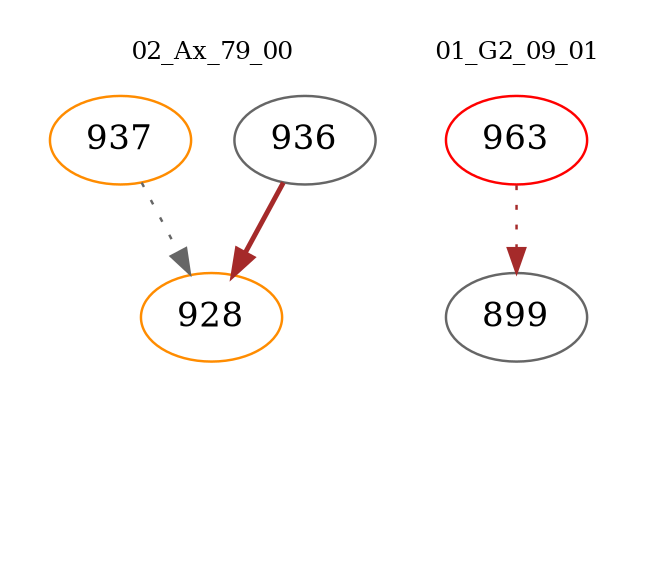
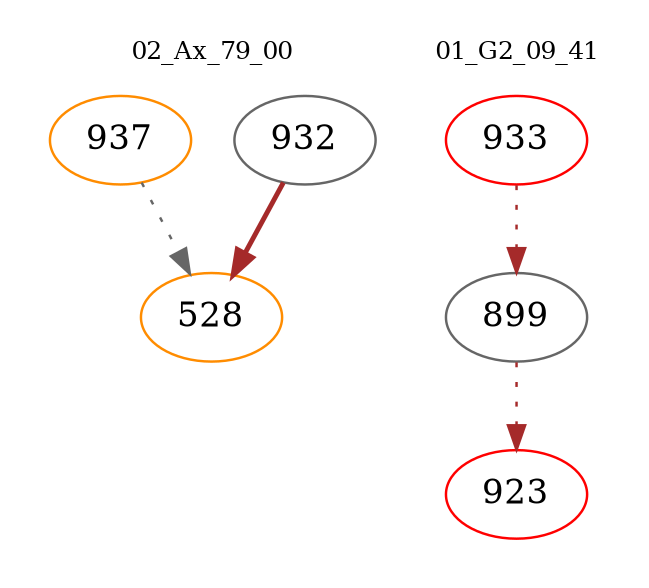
cluster "01_G2_09_01": label "01_G2_09_01" -> "01_G2_09_41"
node "936": label "936" -> "932"
node "963": label "963" -> "933"
node "928": label "928" -> "528"
node "923": added
